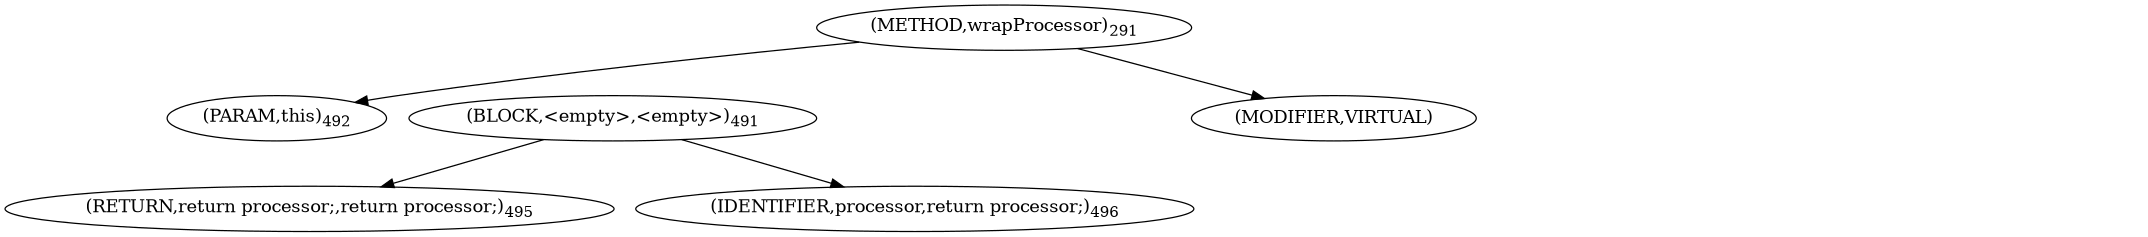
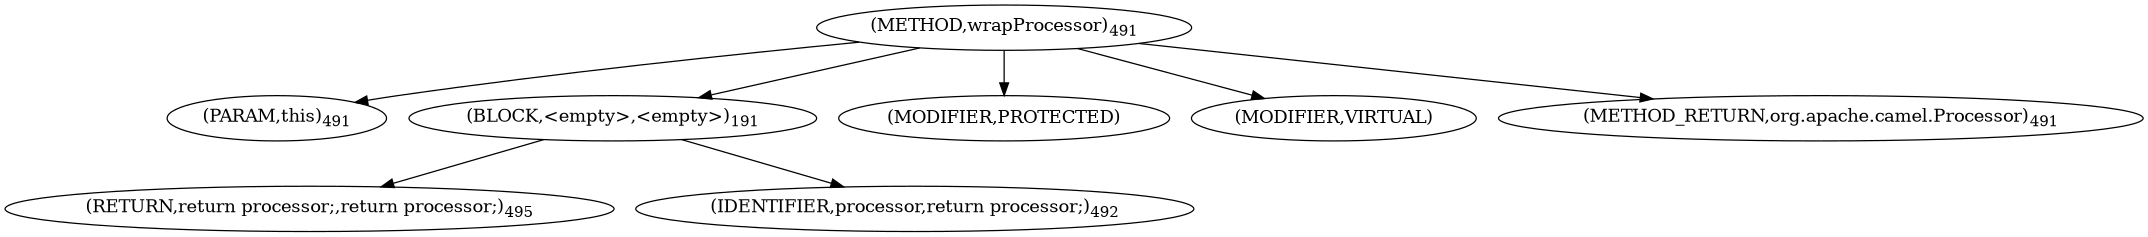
node "(METHOD,wrapProcessor)": text "291" -> "491"
edge "(METHOD,wrapProcessor)" -> "(BLOCK,<empty>,<empty>)": added
node "(PARAM,this)": text "492" -> "491"
node "(BLOCK,<empty>,<empty>)": text "491" -> "191"
node "(MODIFIER,PROTECTED)": added
node "(METHOD_RETURN,org.apache.camel.Processor)": added
node "(IDENTIFIER,processor,return processor;)": text "496" -> "492"
